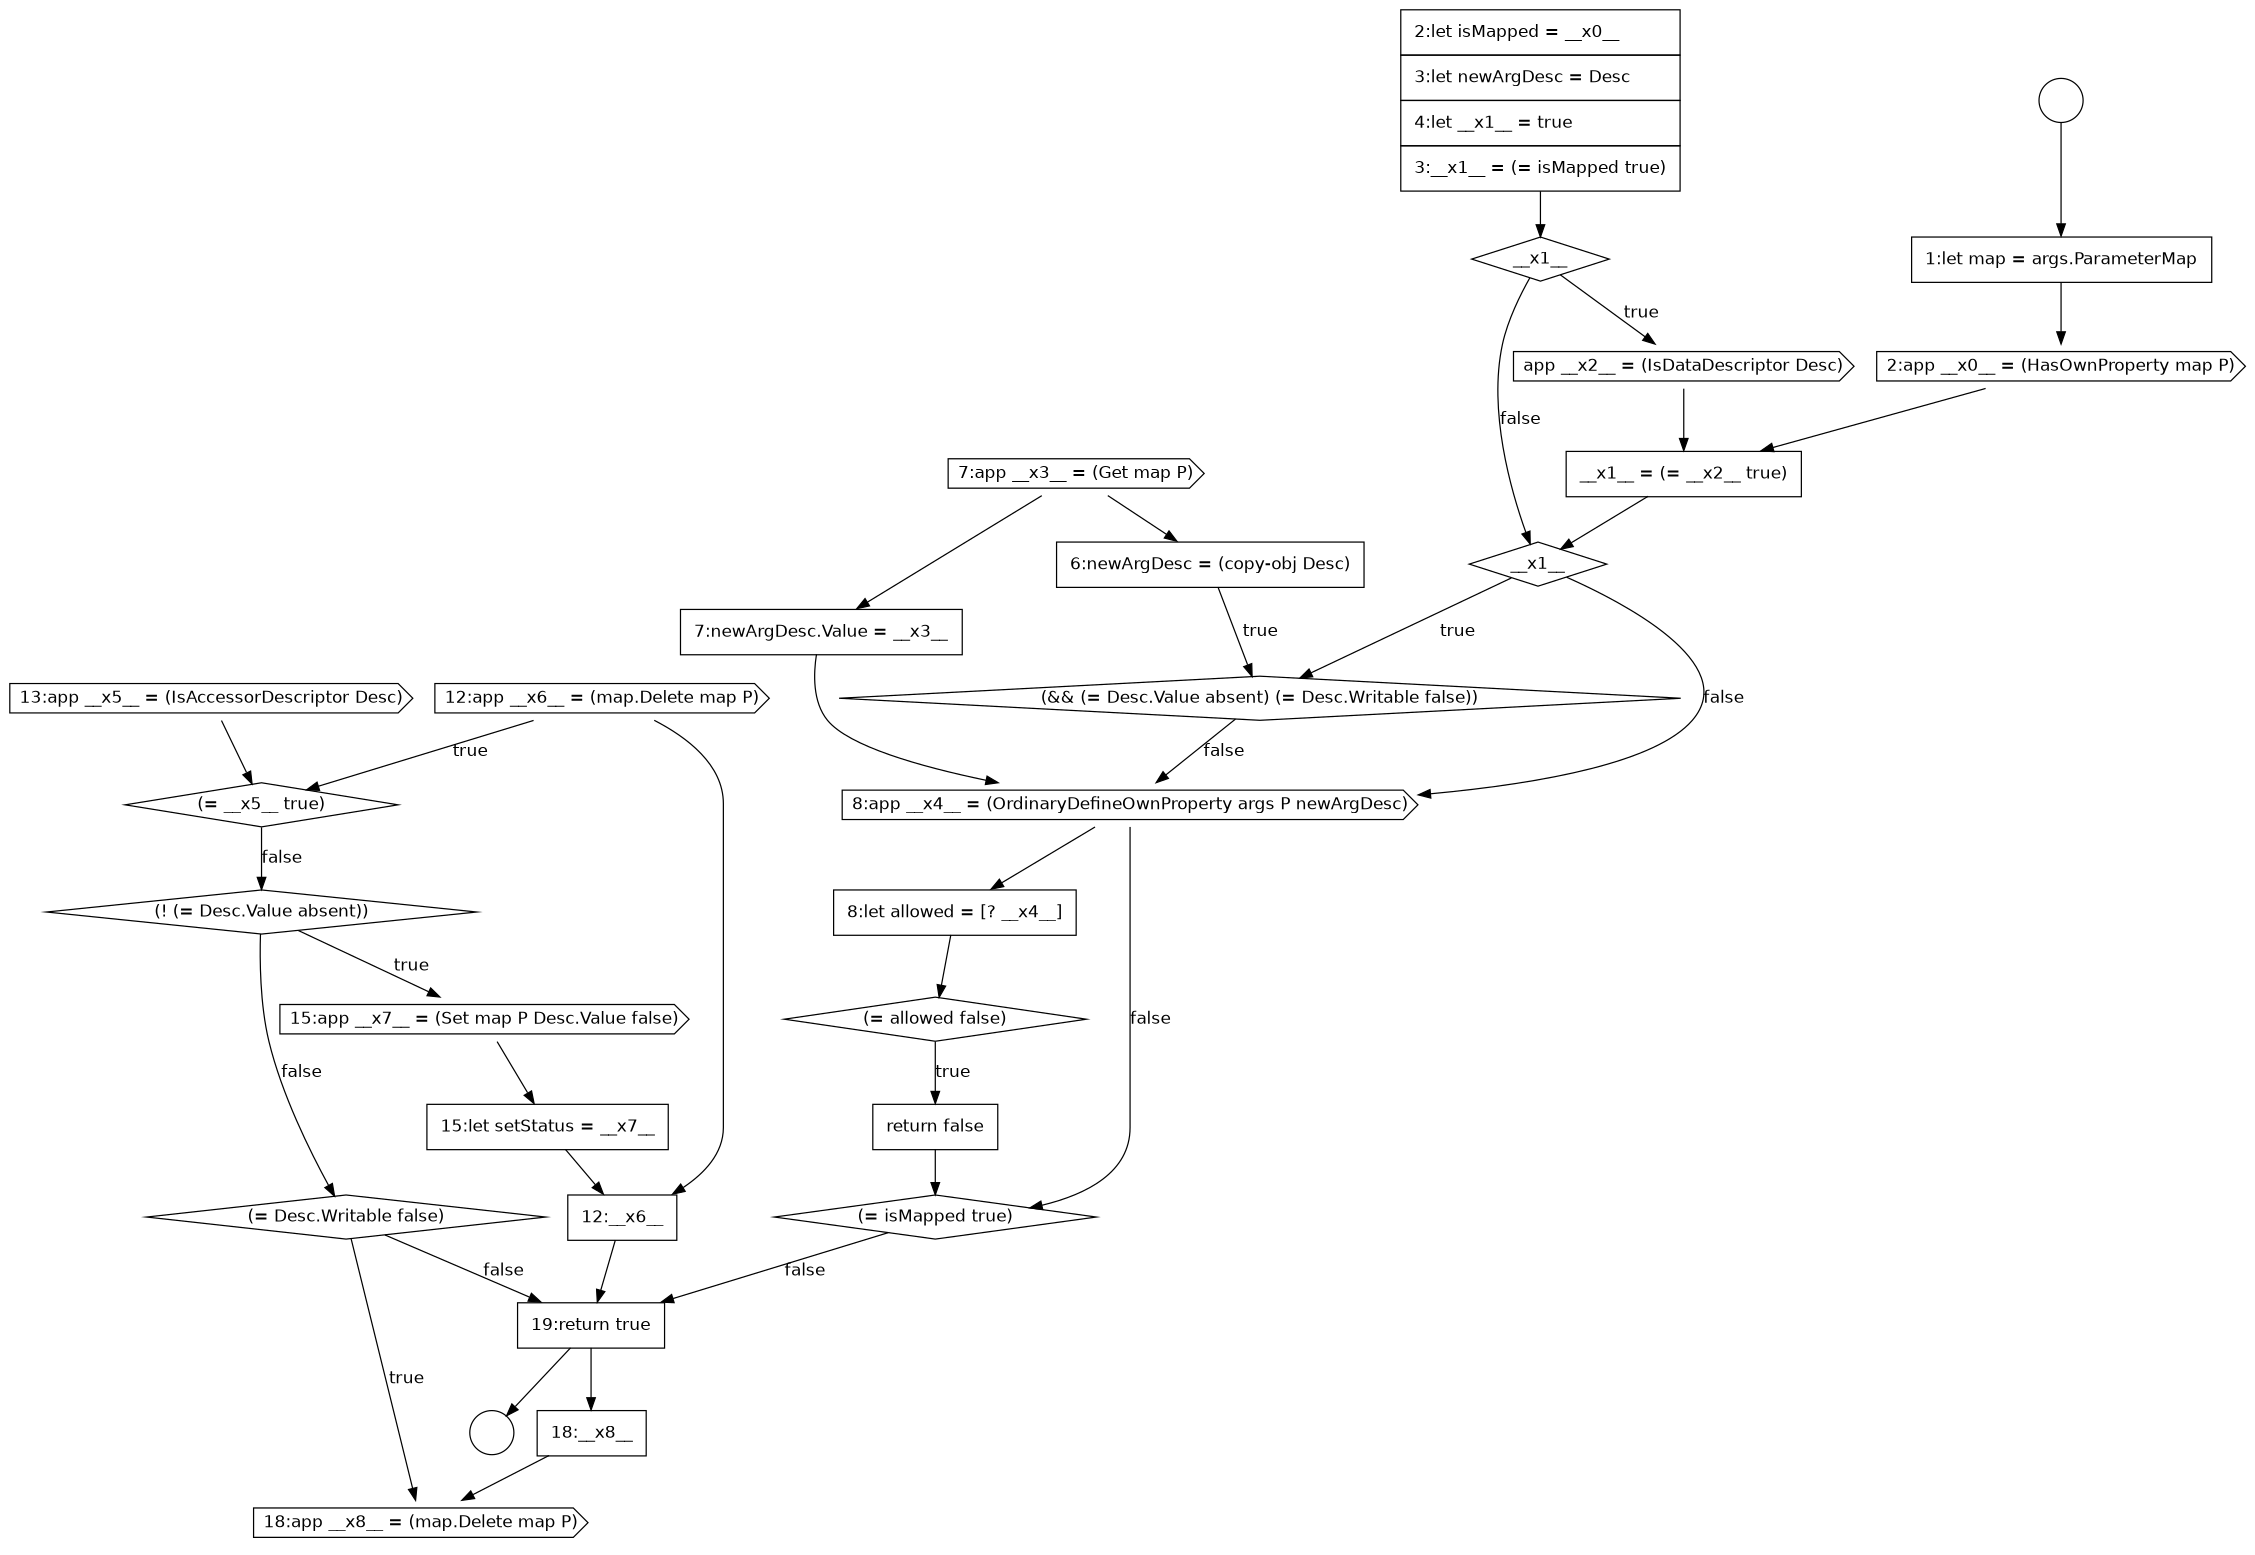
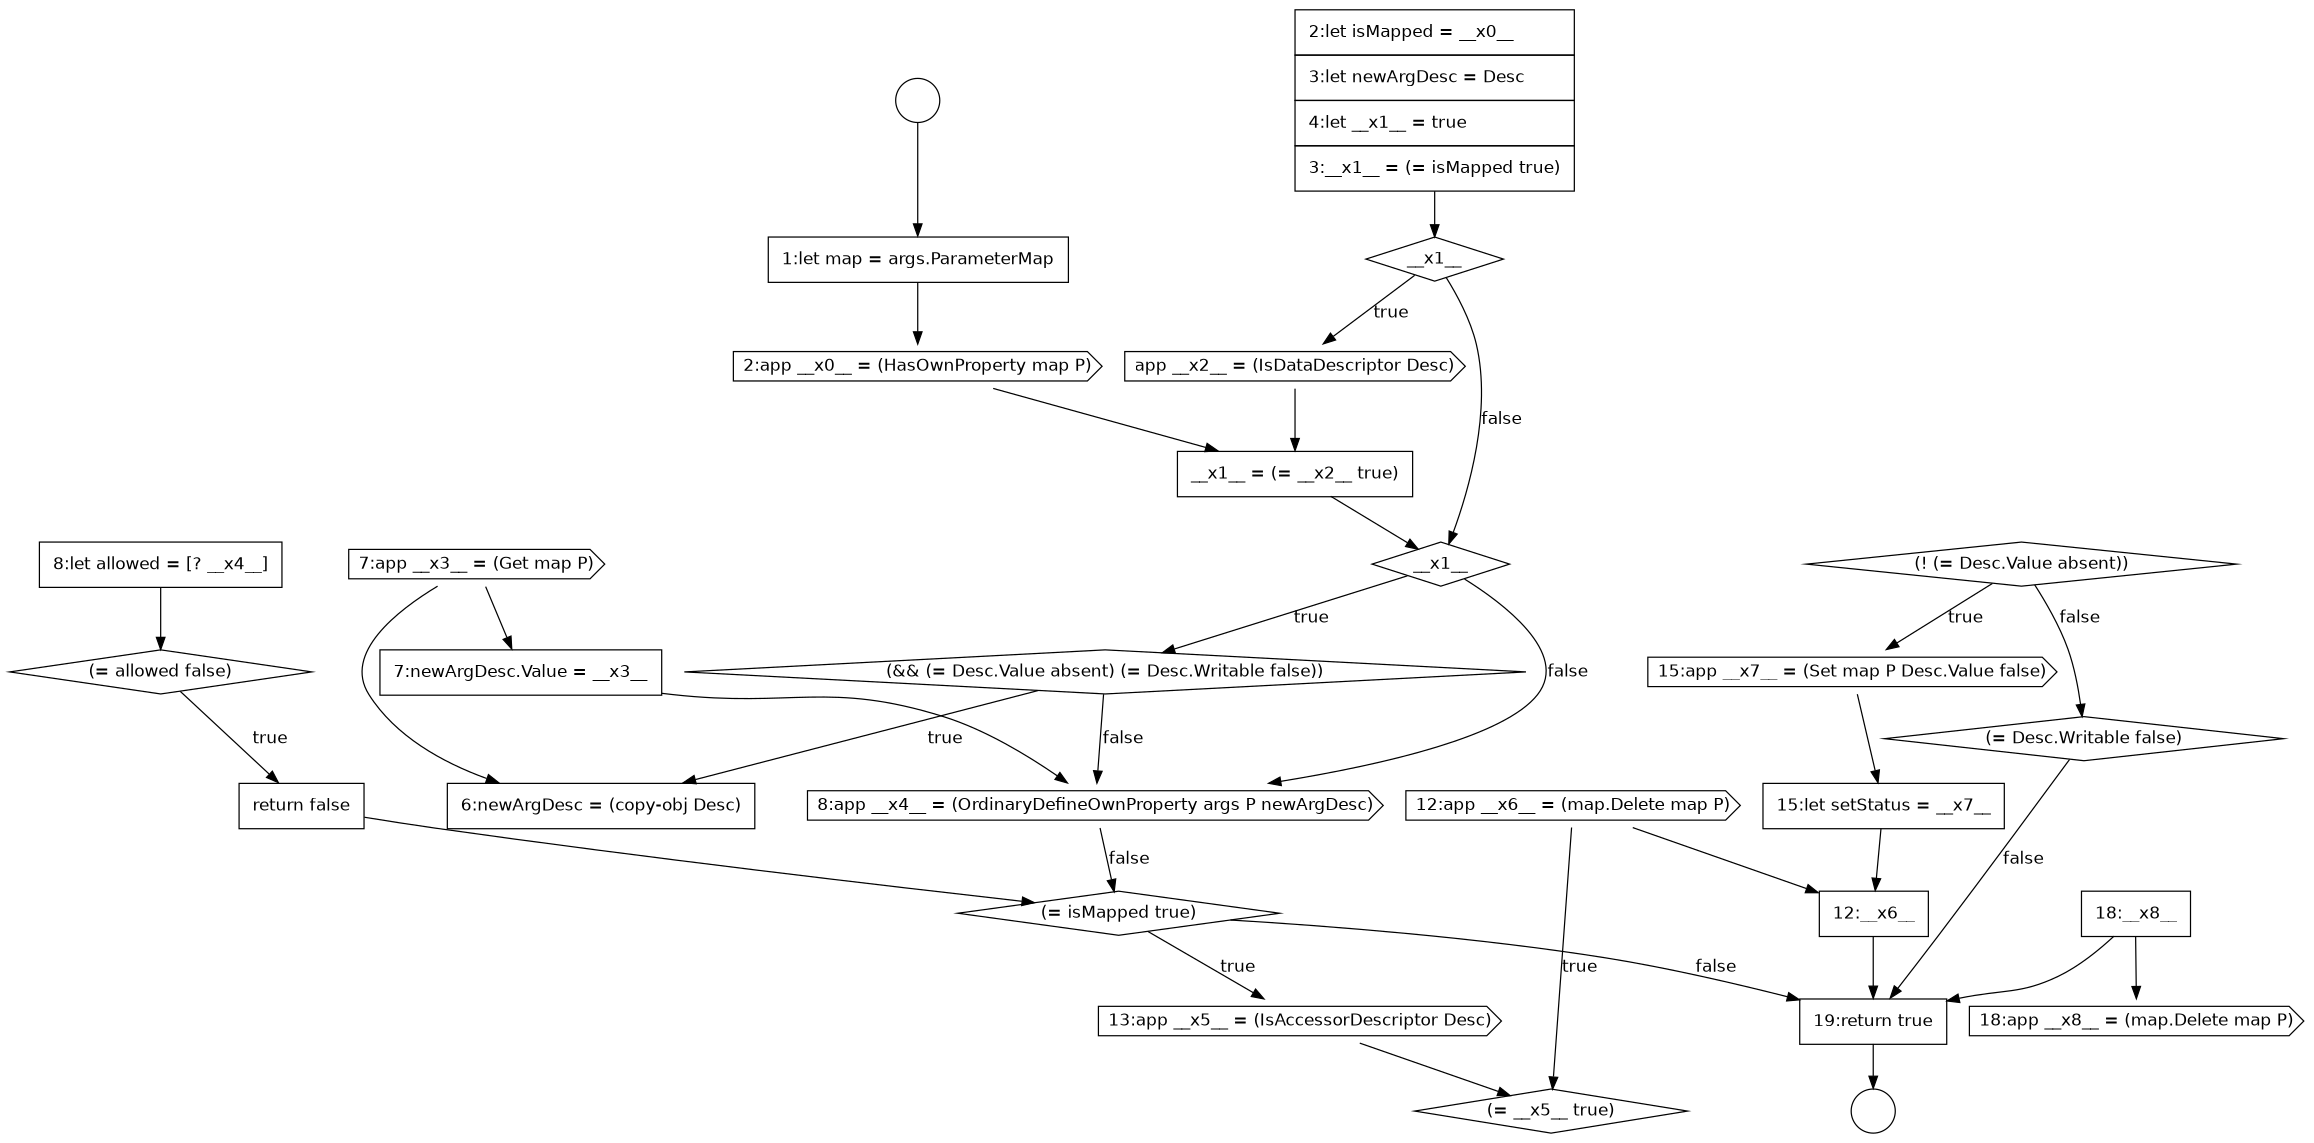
edge "6:newArgDesc = (copy-obj Desc)" -> "(&& (= Desc.Value absent) (= Desc.Writable false))": reversed
edge "(= __x5__ true)" -> "(! (= Desc.Value absent))": removed, label "false"
edge "8:app __x4__ = (OrdinaryDefineOwnProperty args P newArgDesc)" -> "8:let allowed = [? __x4__]": removed
edge "(= isMapped true)" -> "13:app __x5__ = (IsAccessorDescriptor Desc)": added, label "true"
edge "(= Desc.Writable false)" -> "18:app __x8__ = (map.Delete map P)": removed, label "true"
edge "19:return true" -> "18:__x8__": reversed
